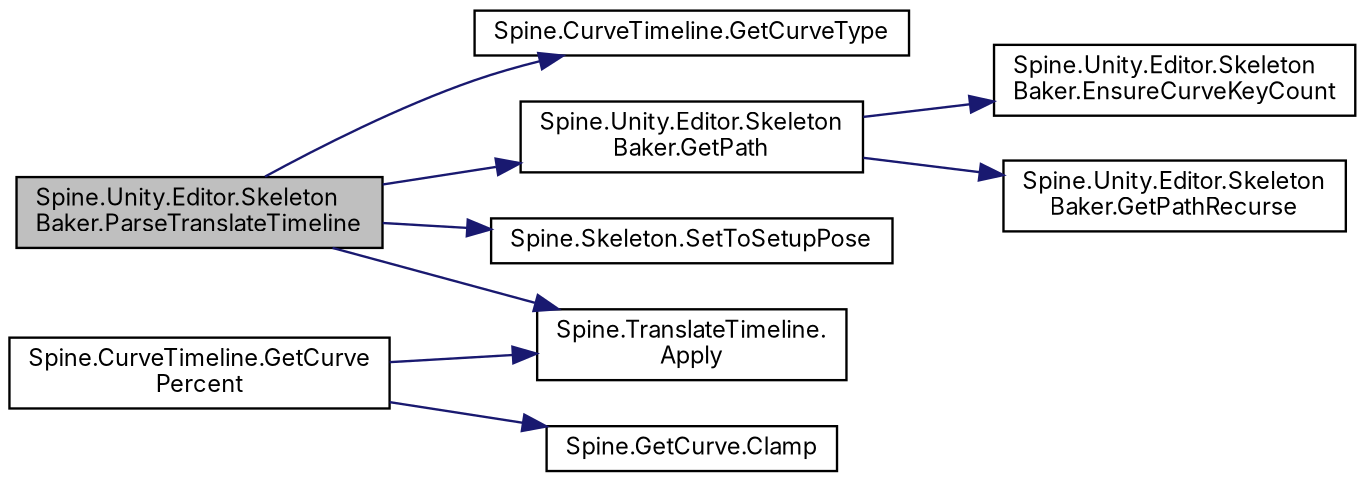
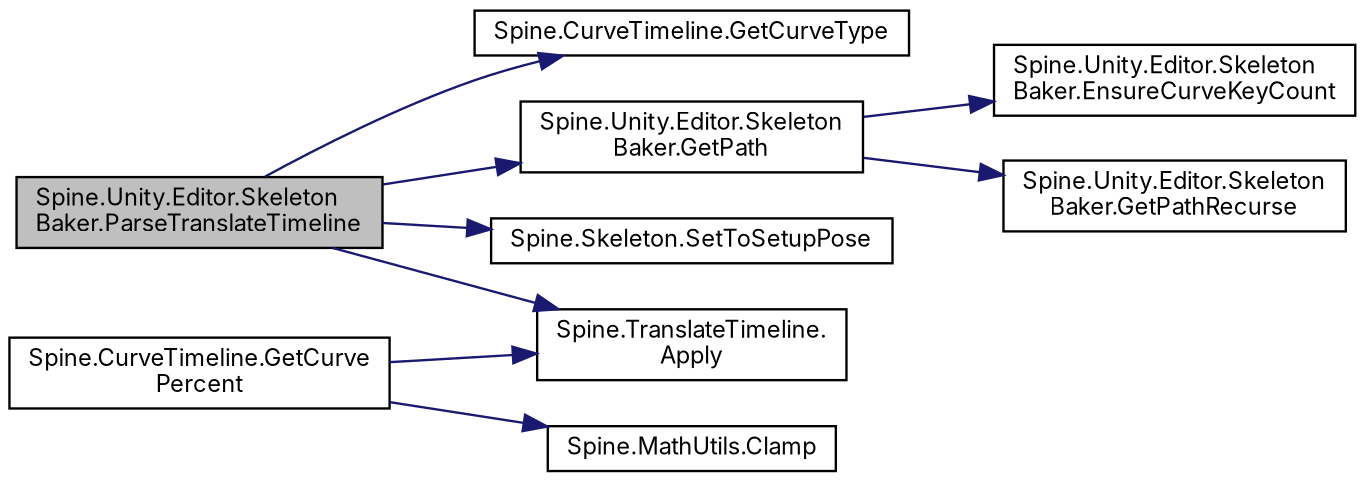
node "Spine.GetCurve.Clamp": label "Spine.GetCurve.Clamp" -> "Spine.MathUtils.Clamp"
